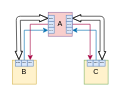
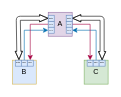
node "A": fillcolor #f8cecc -> #e1d5e7
node "B": fillcolor #fff2cc -> #dae8fc
node "C": fillcolor #fff2cc -> #d5e8d4
